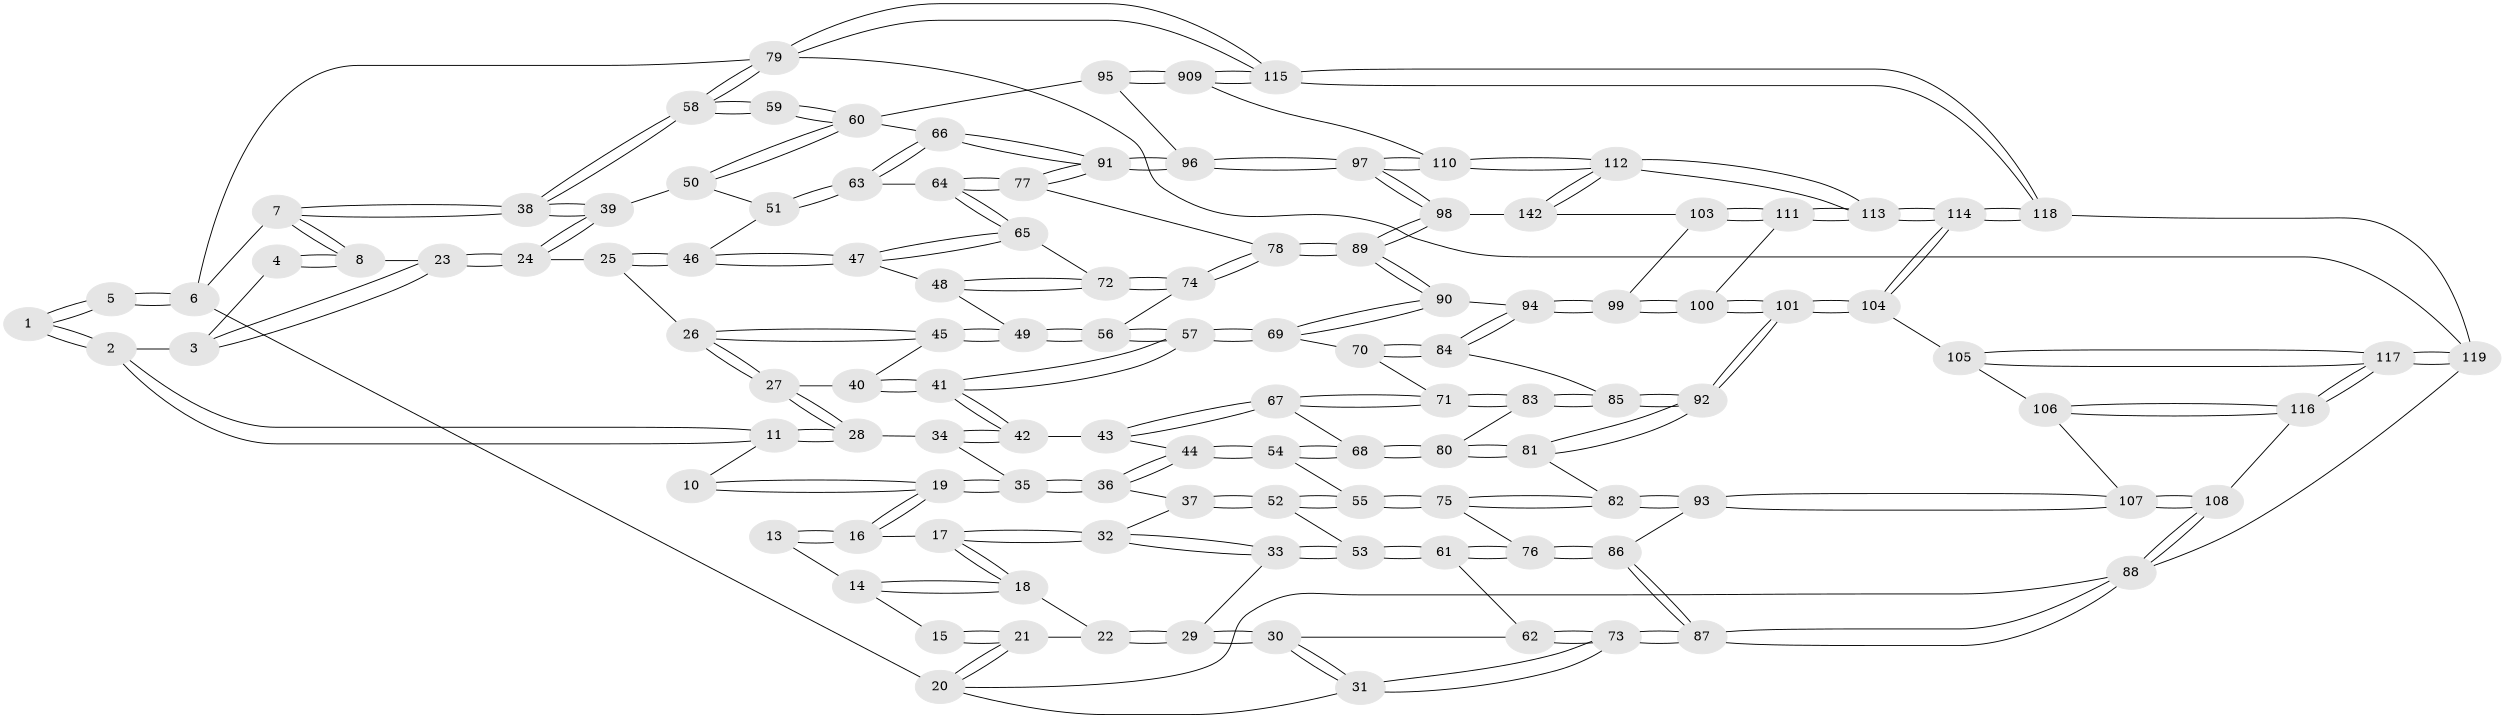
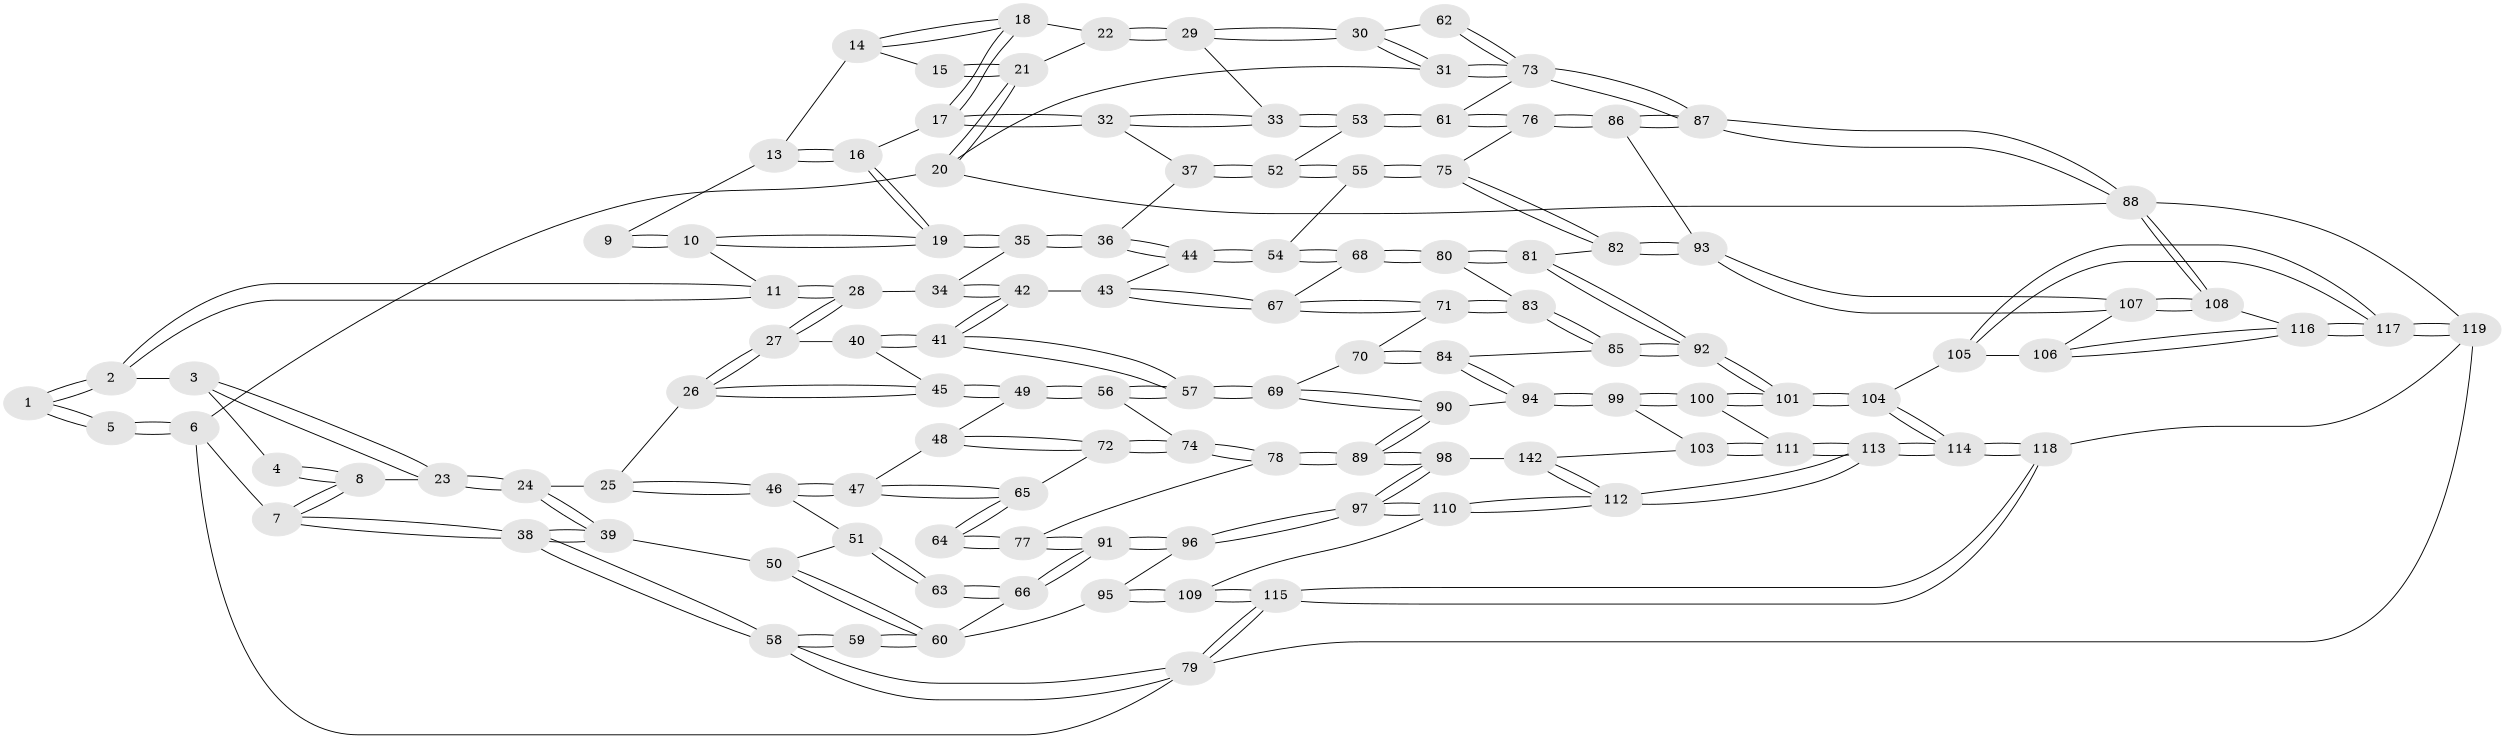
node "909": label "909" -> "109"
edge "63" -- "64": removed
node "9": added
edge "61" -- "62": now "61" -- "73"
